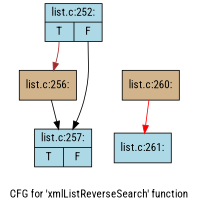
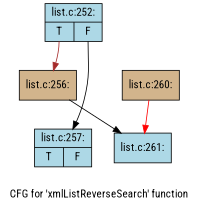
edge "list.c:256:" -> "list.c:257:": now "list.c:256:" -> "list.c:261:"
